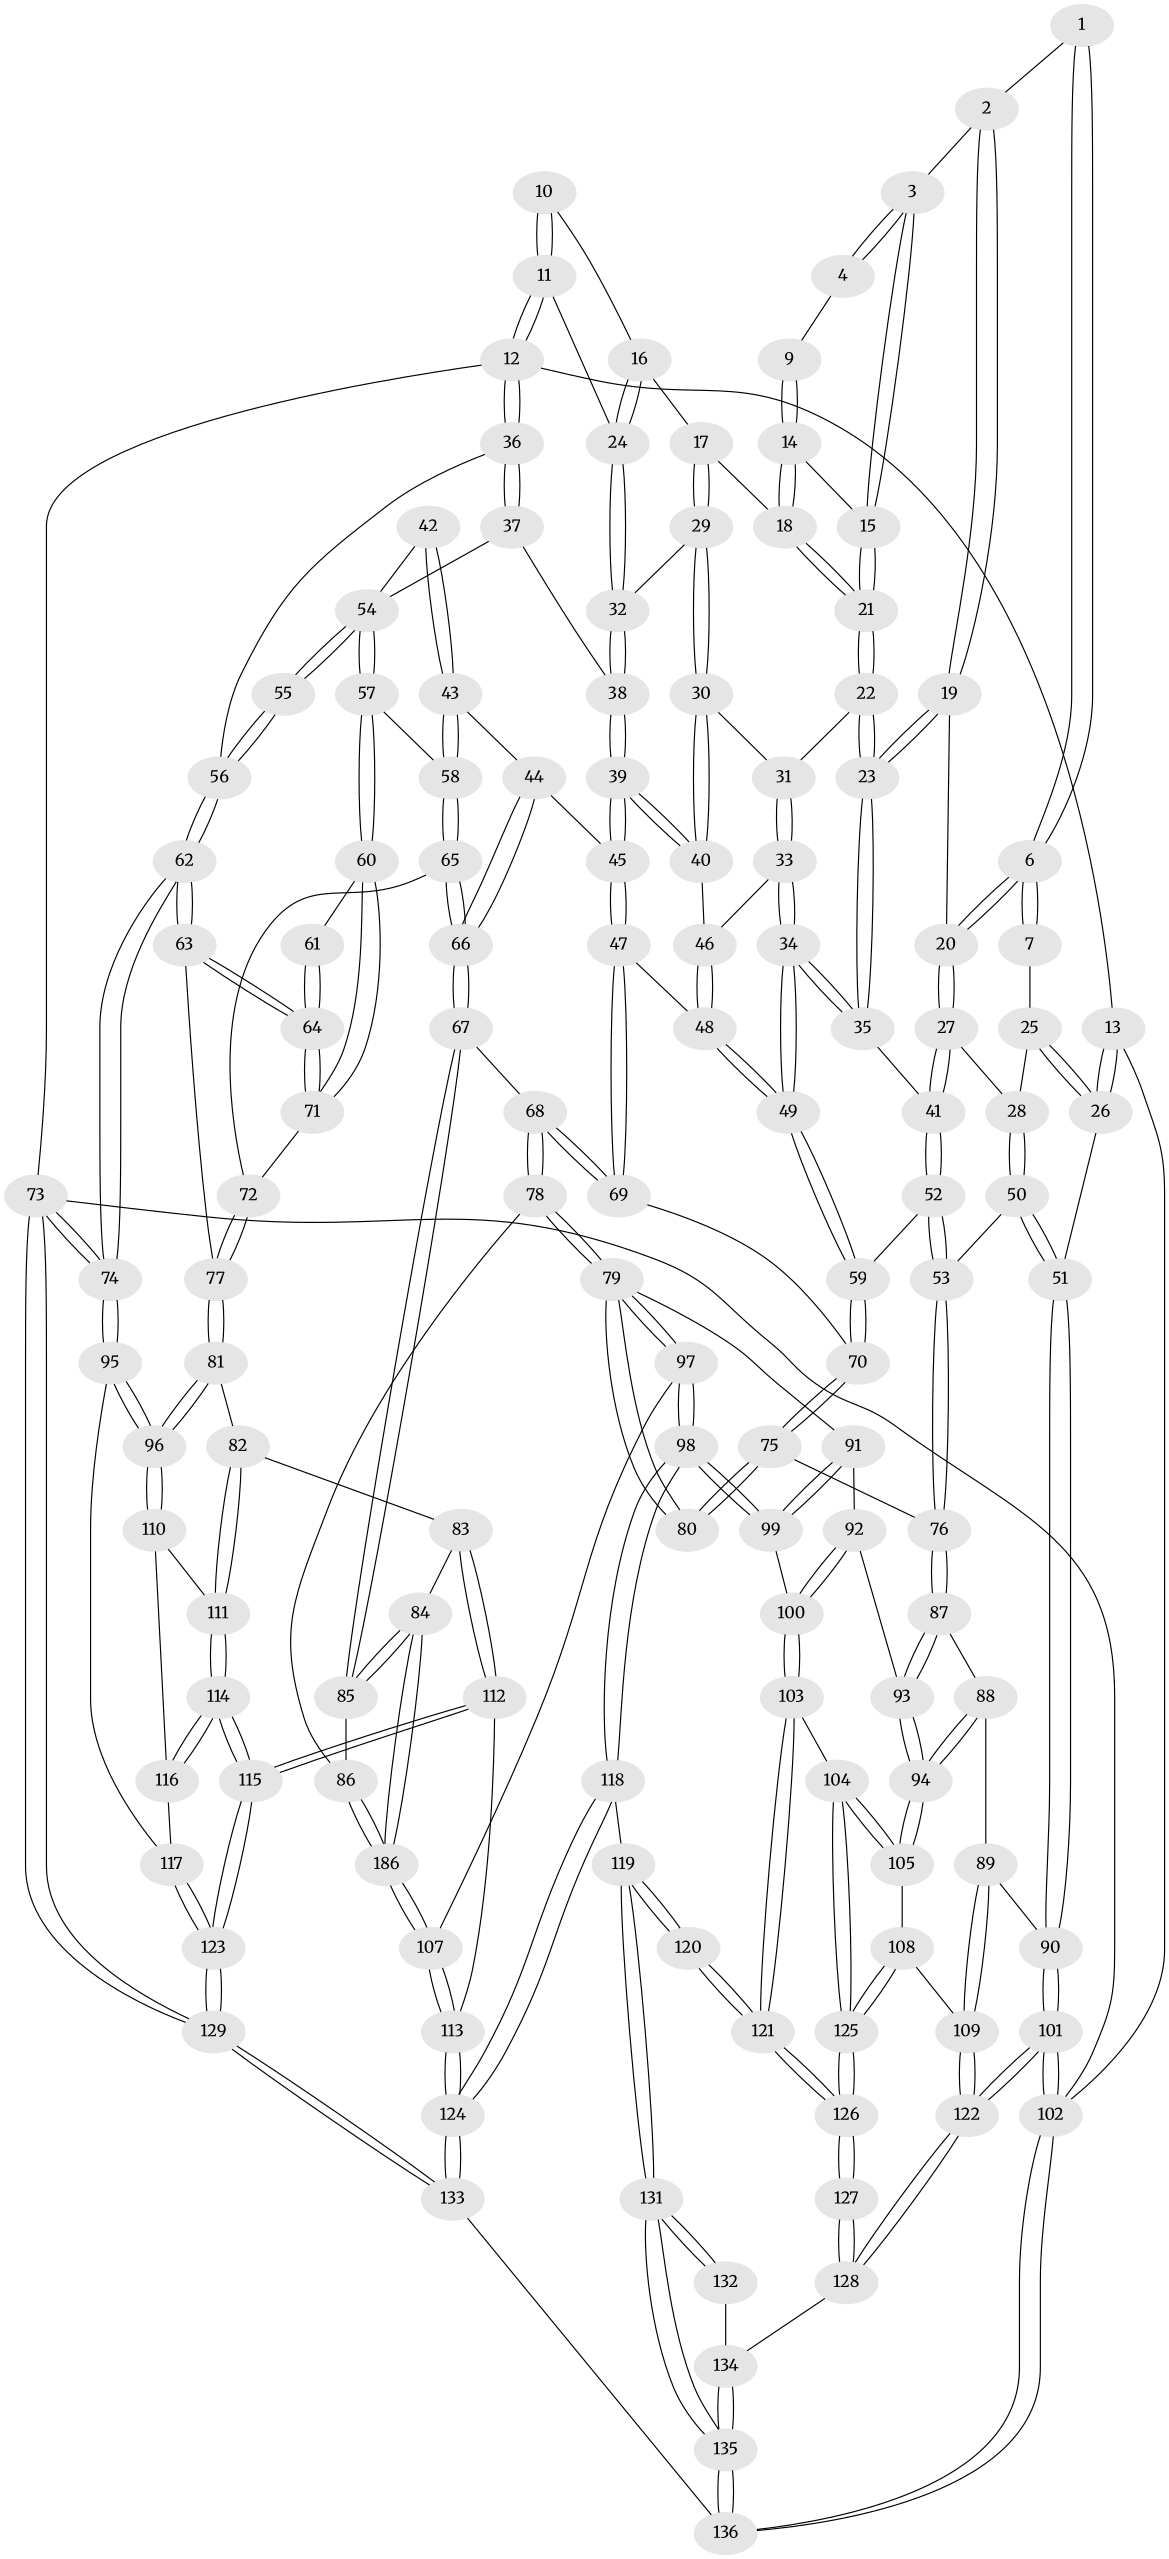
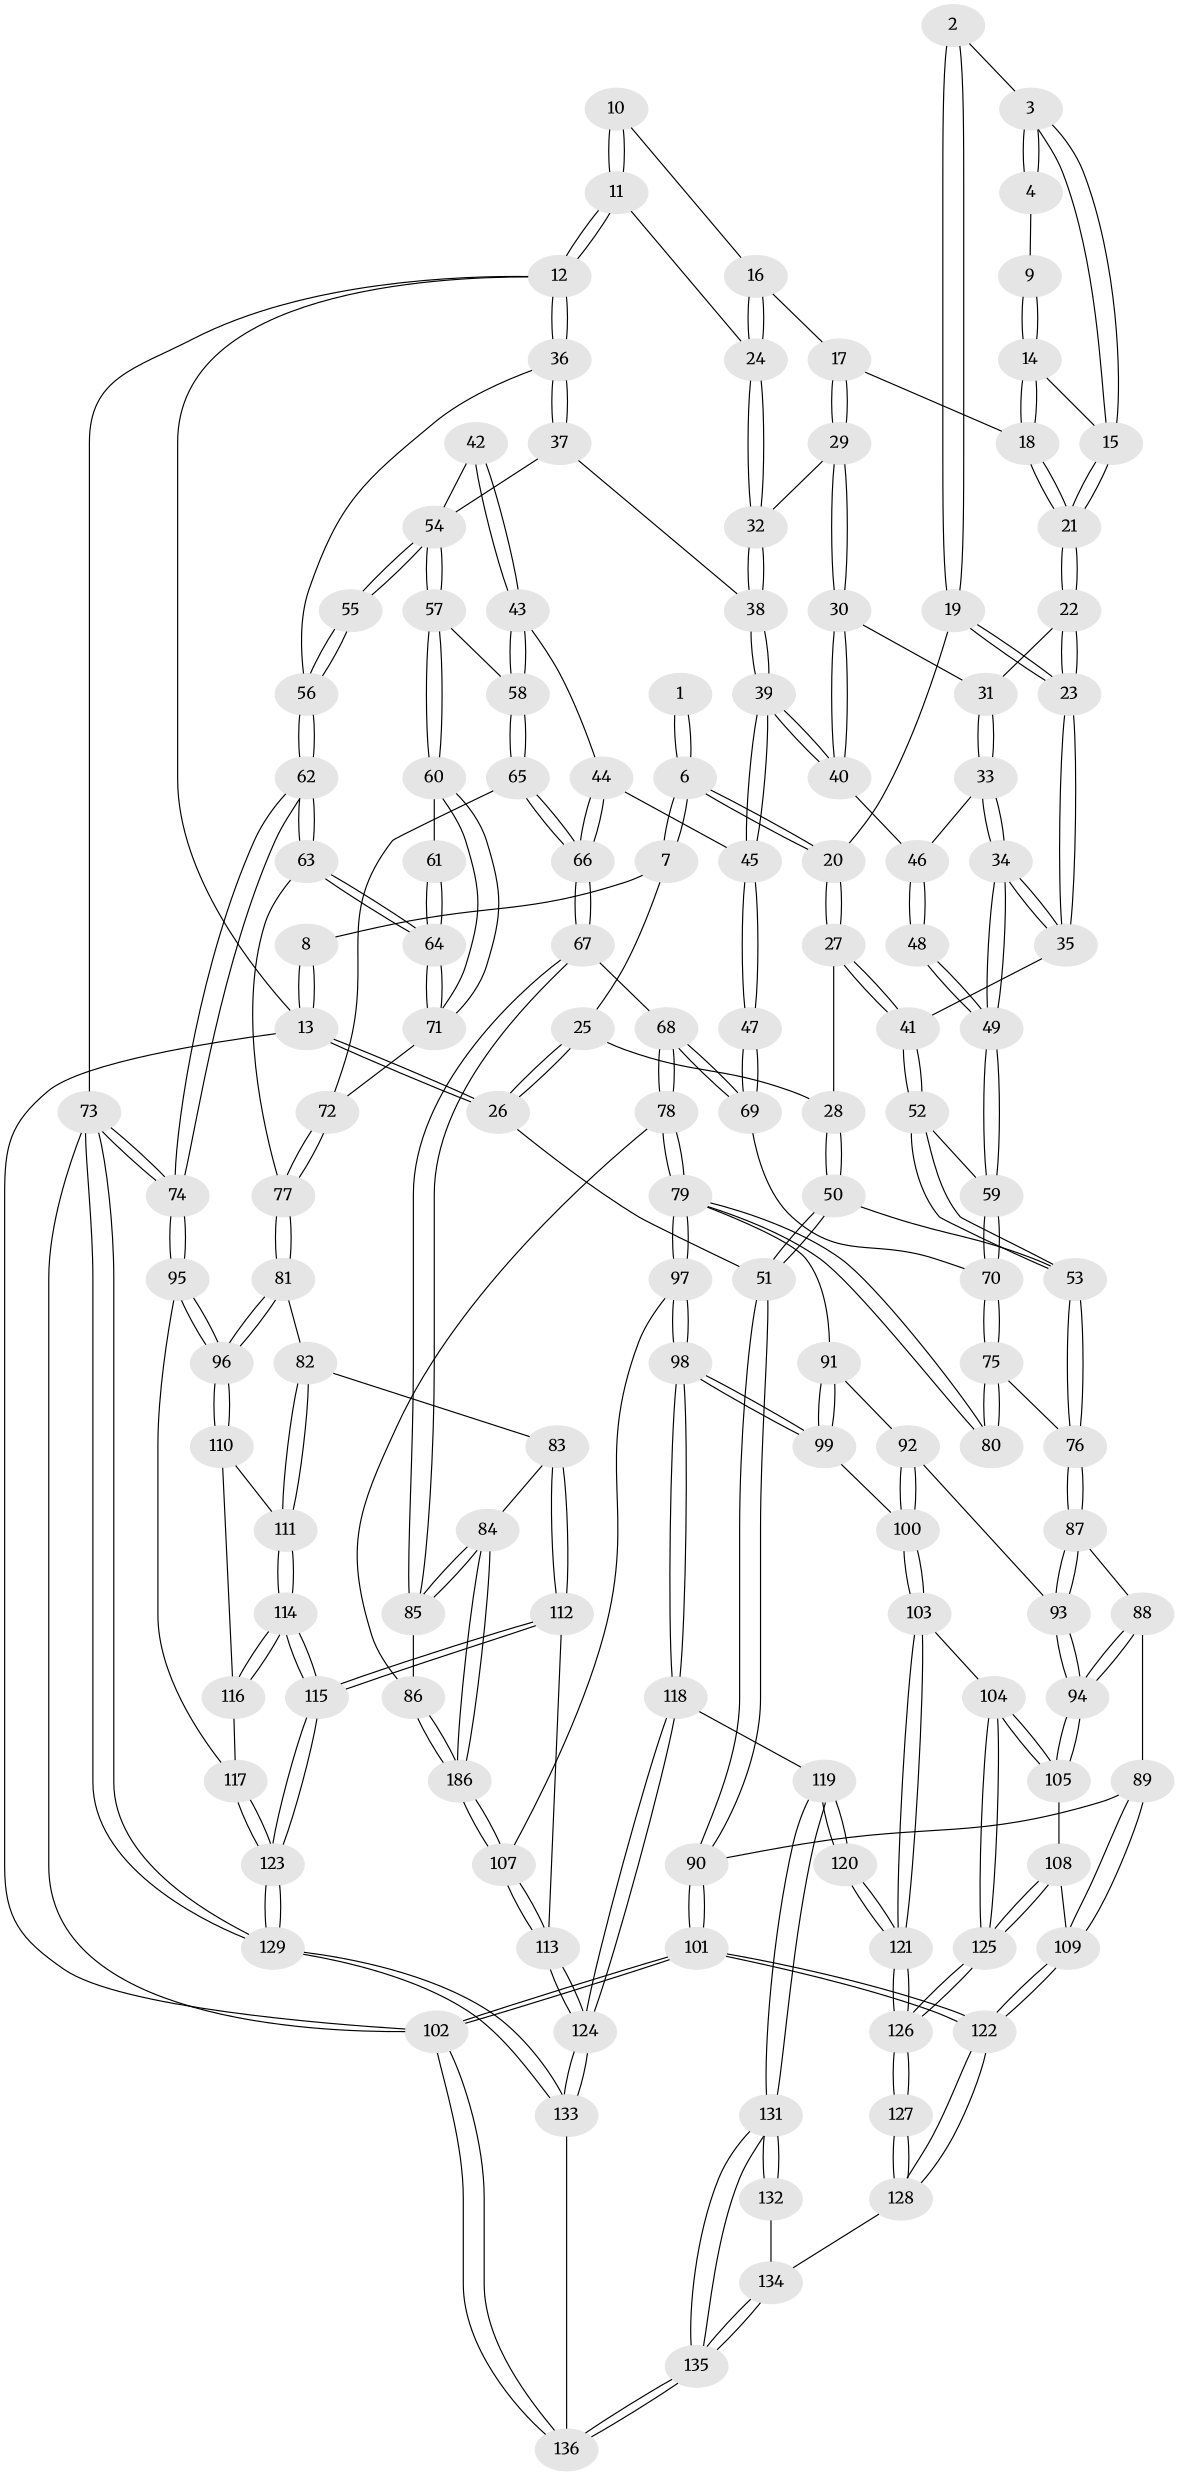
edge "1" -- "2": removed
node "8": added
edge "47" -- "48": removed
